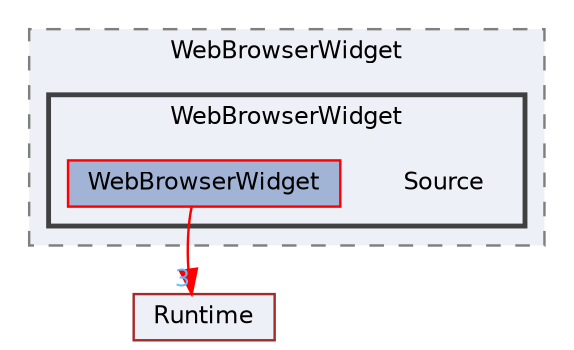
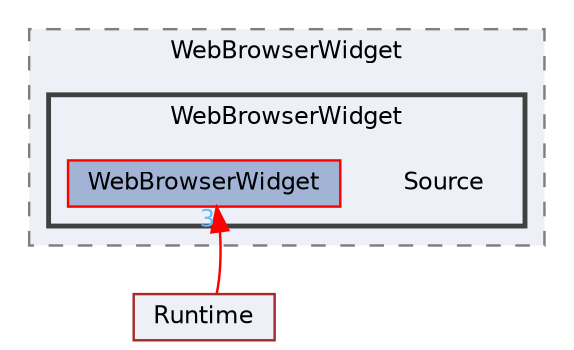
edge "WebBrowserWidget" -> "Runtime": reversed
